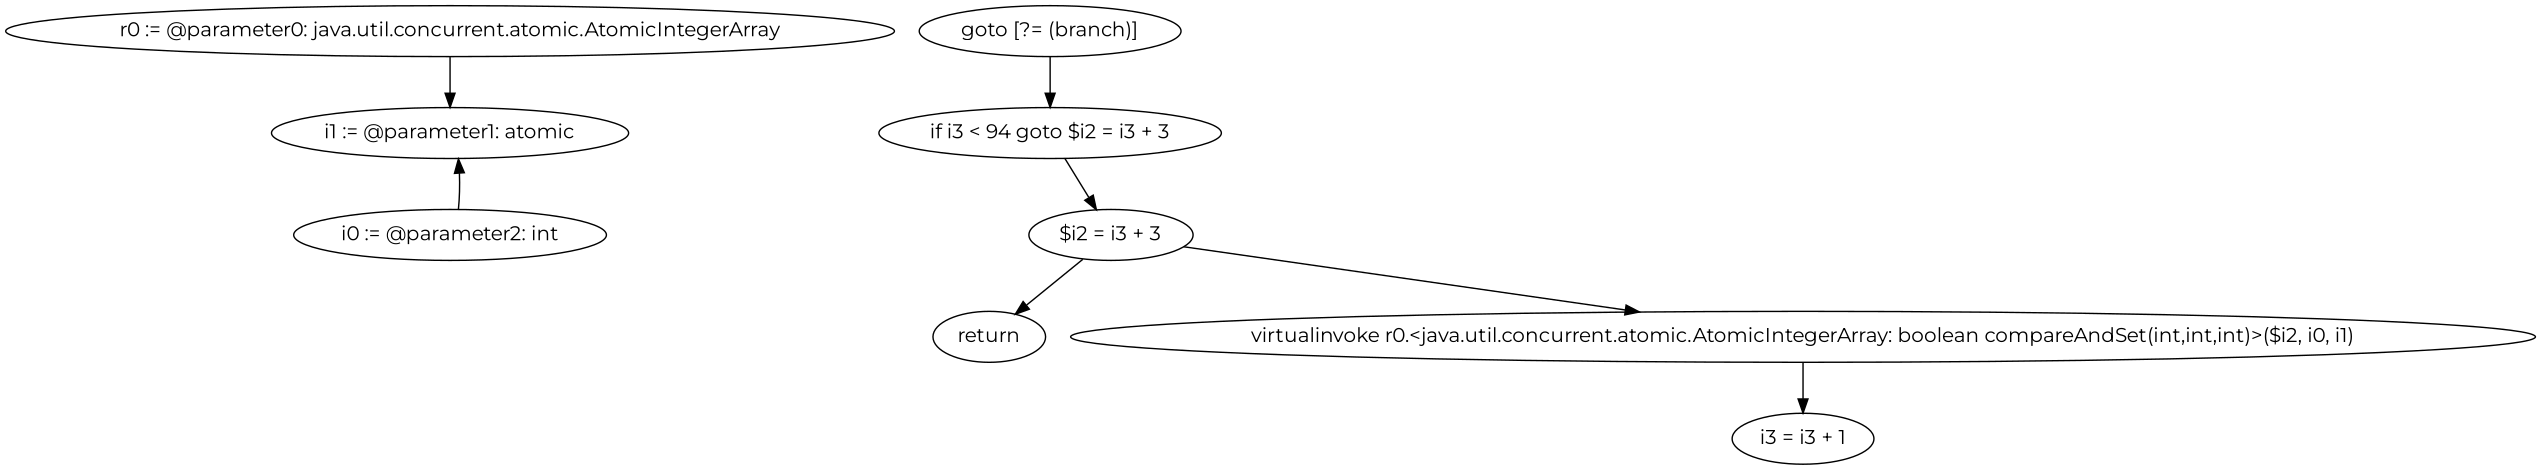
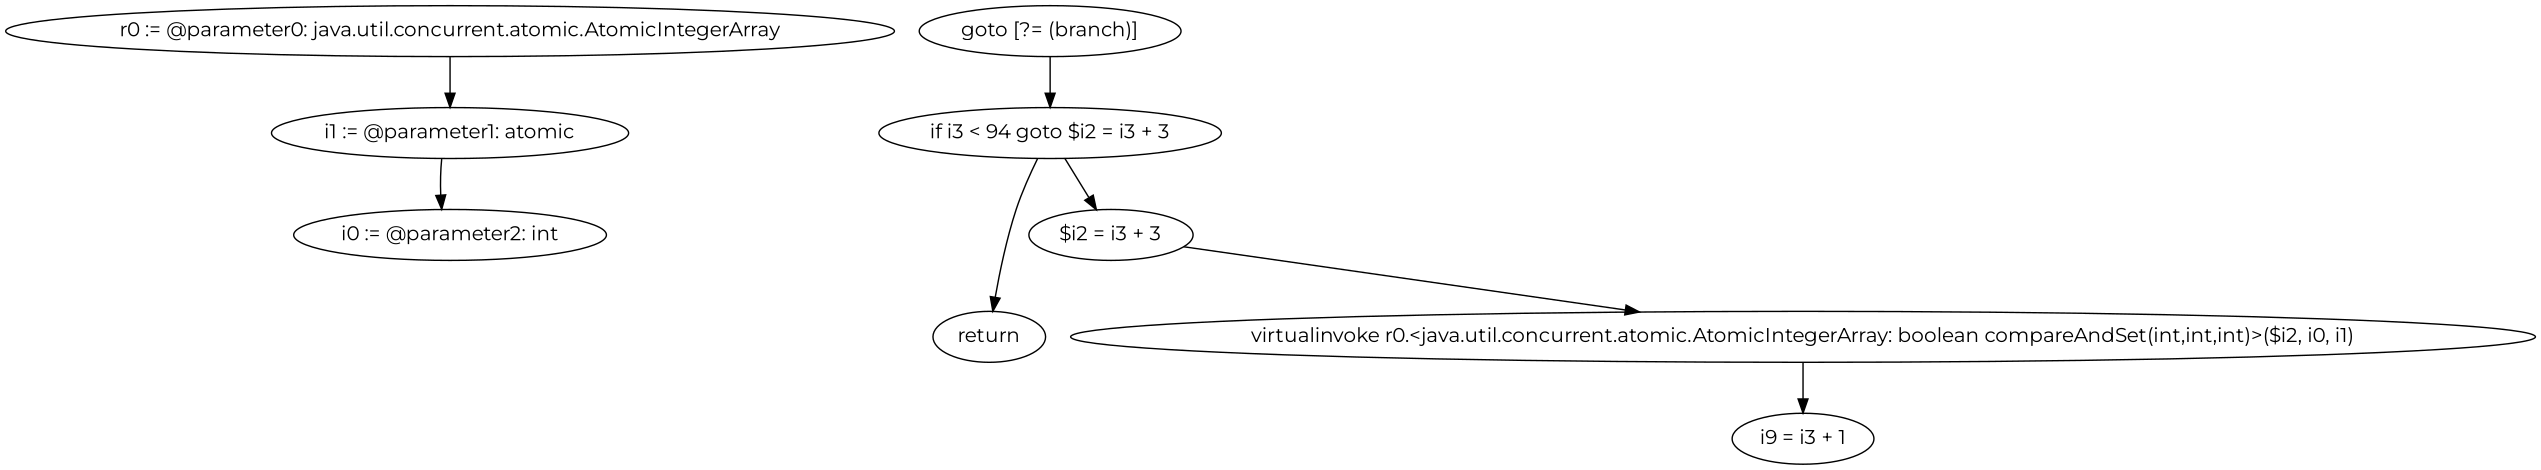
edge "i0 := @parameter2: int" -> "i1 := @parameter1: atomic": reversed
edge "$i2 = i3 + 3" -> "return": now "if i3 < 94 goto $i2 = i3 + 3" -> "return"
node "i3 = i3 + 1": label "i3 = i3 + 1" -> "i9 = i3 + 1"
